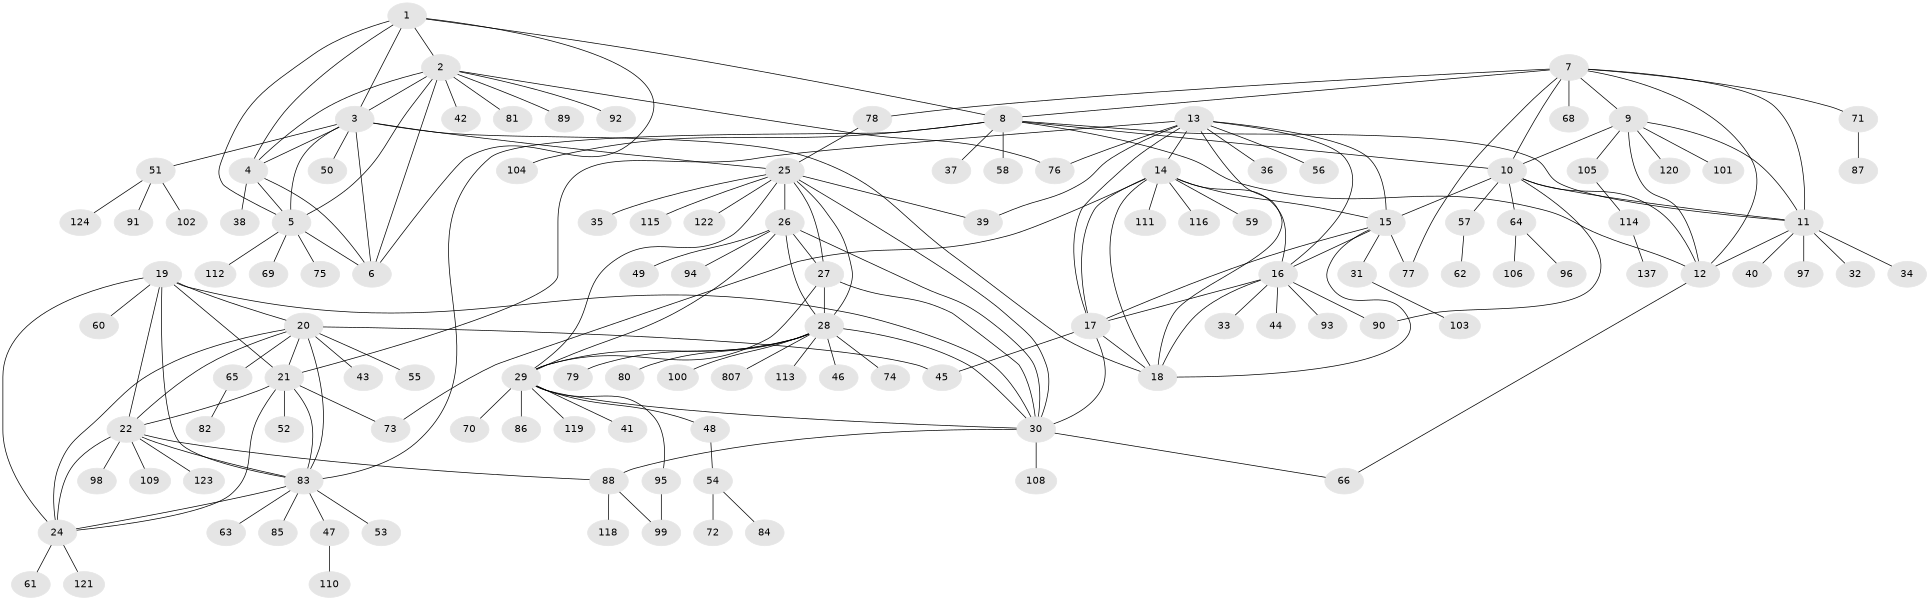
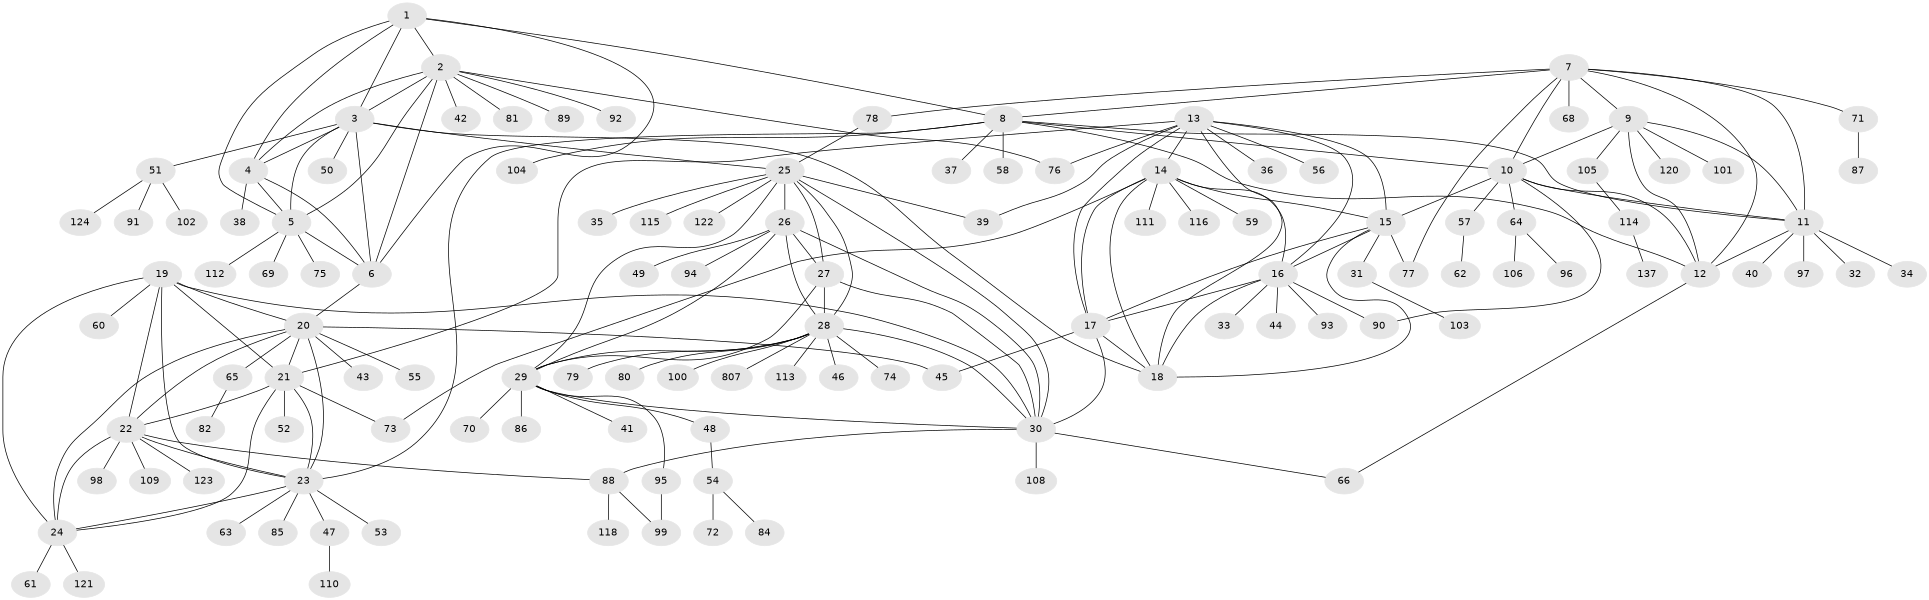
edge "6" -- "20": added
node "119": removed
node "83": label "83" -> "23"
